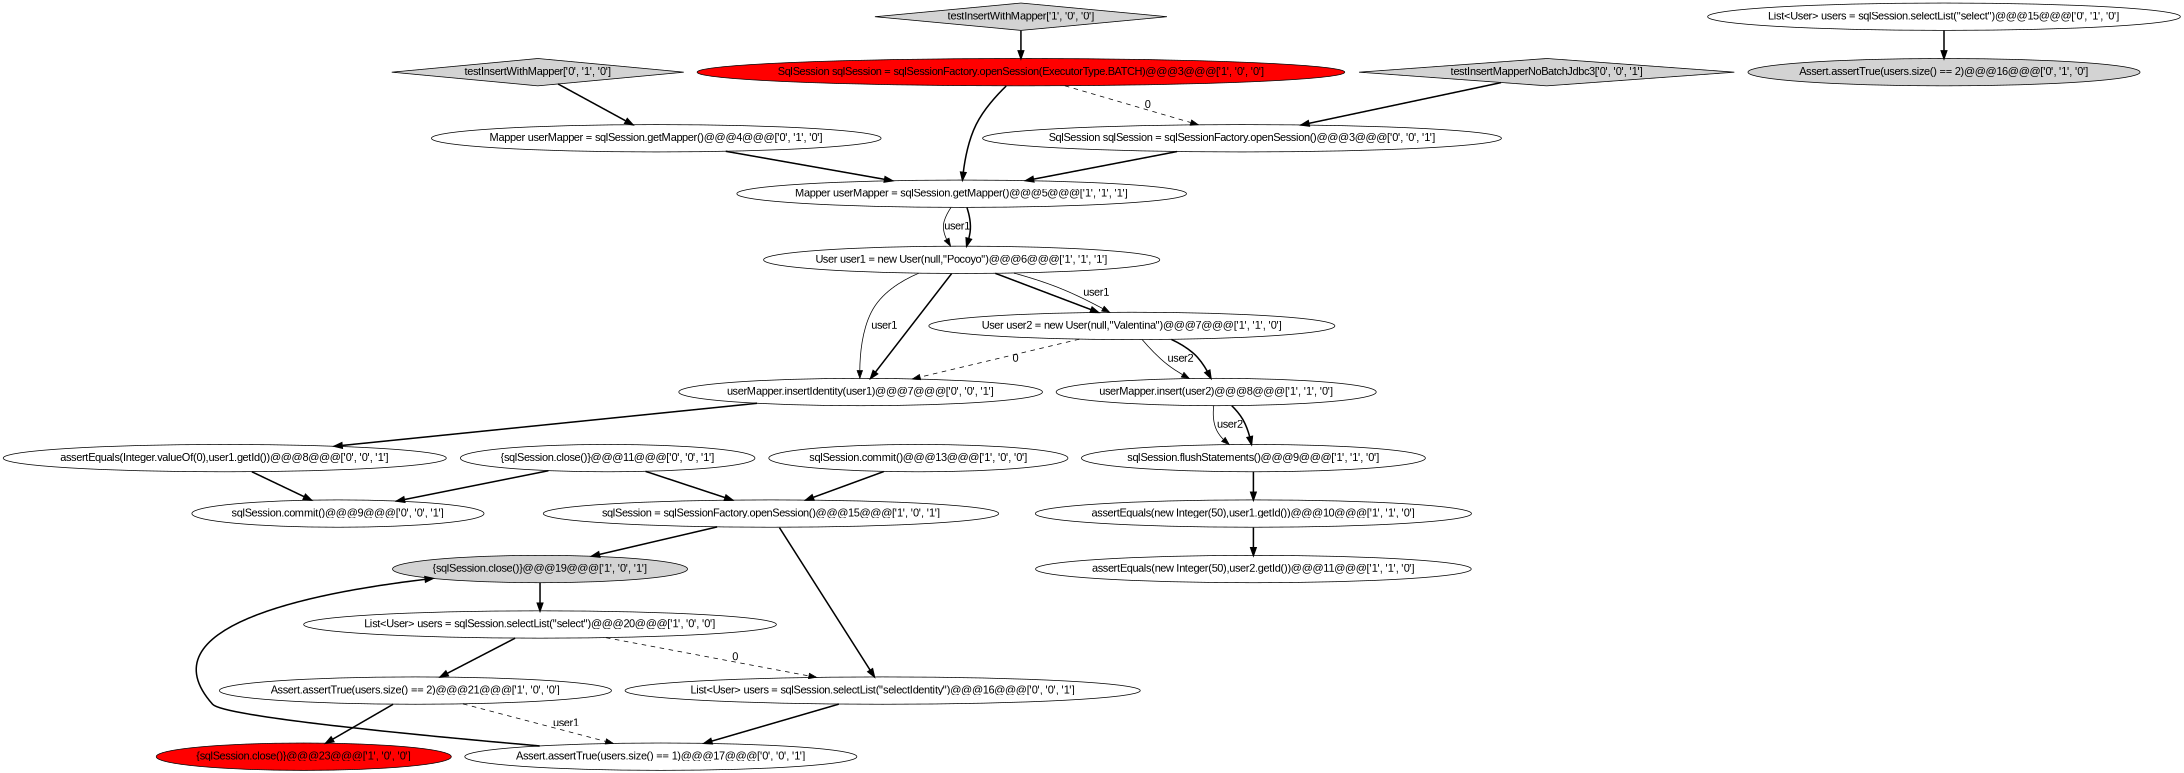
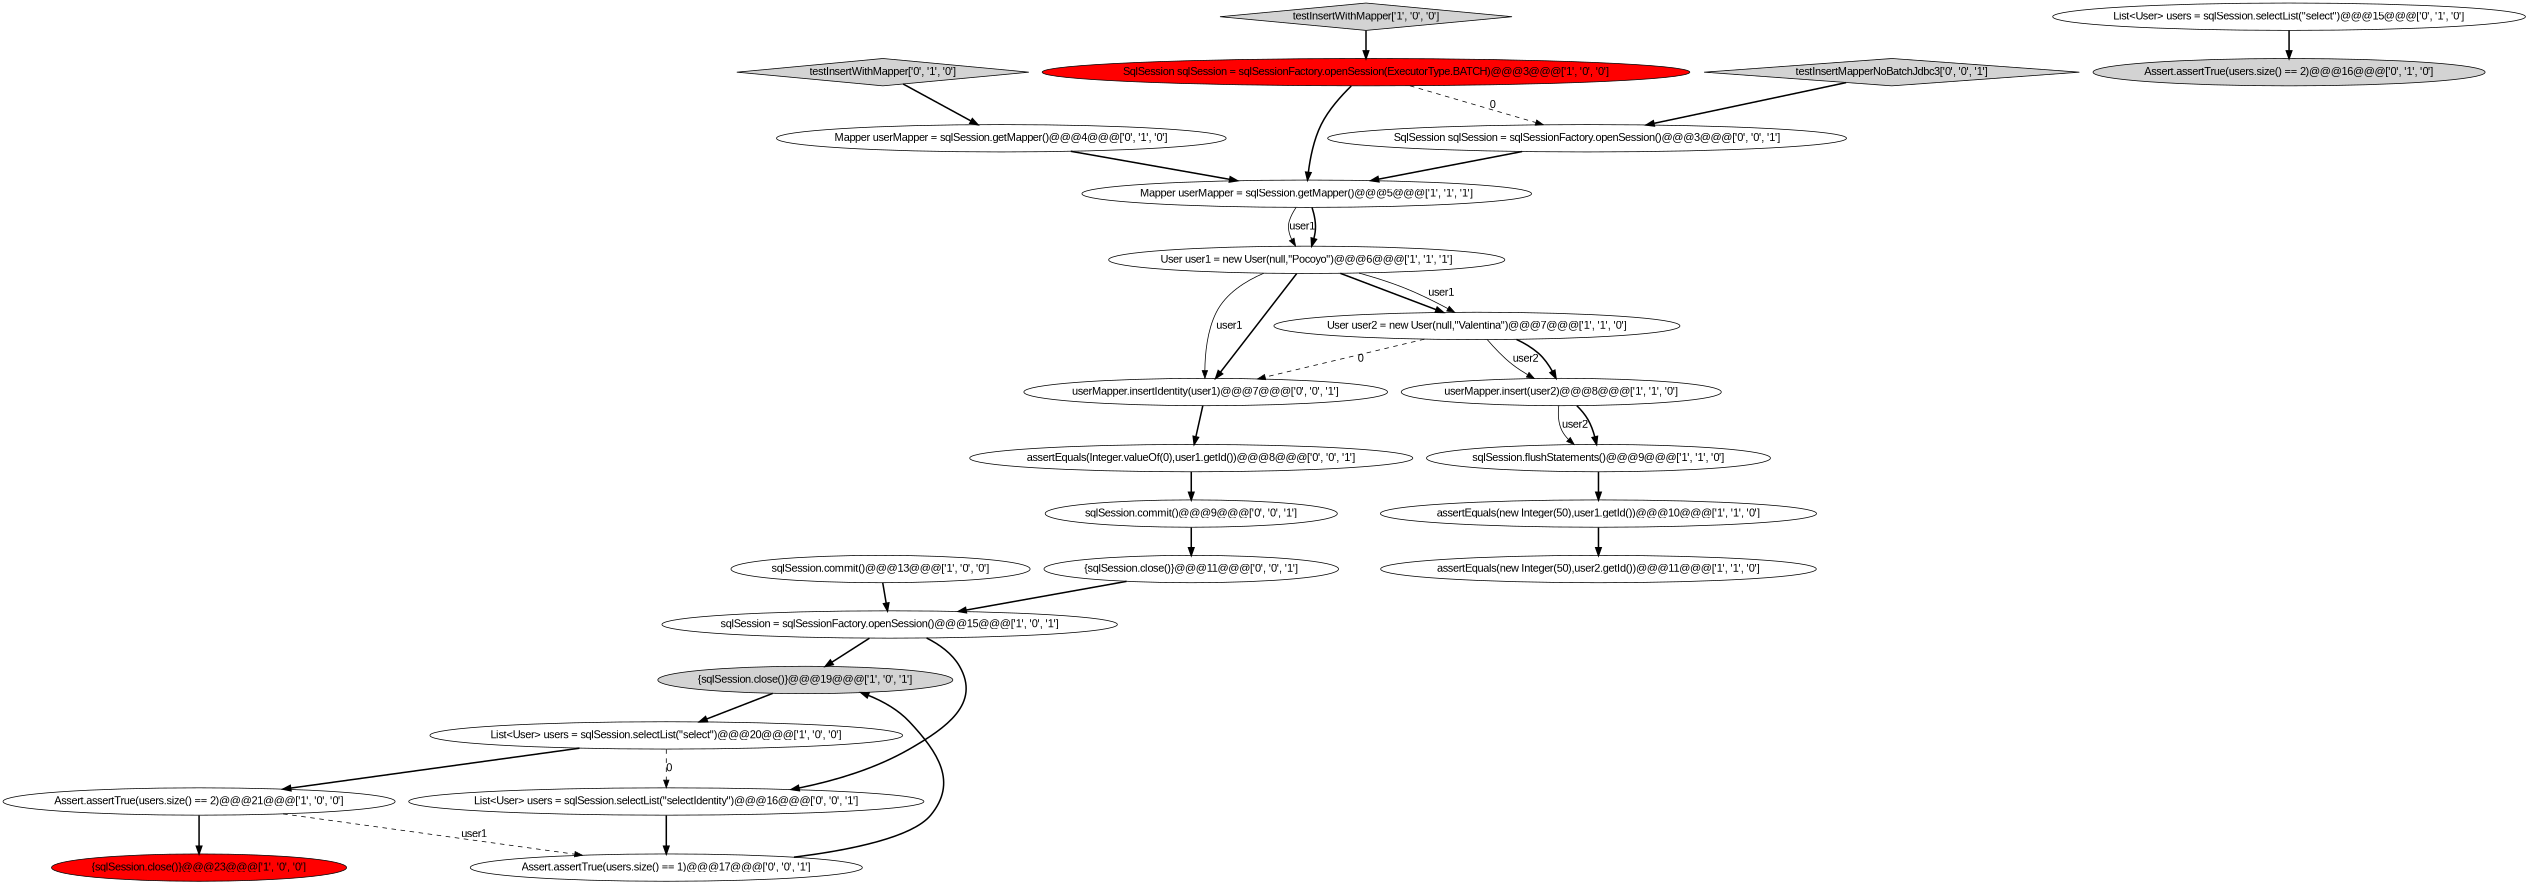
edge "{sqlSession.close()}@@@11@@@['0', '0', '1']" -> "sqlSession.commit()@@@9@@@['0', '0', '1']": reversed
